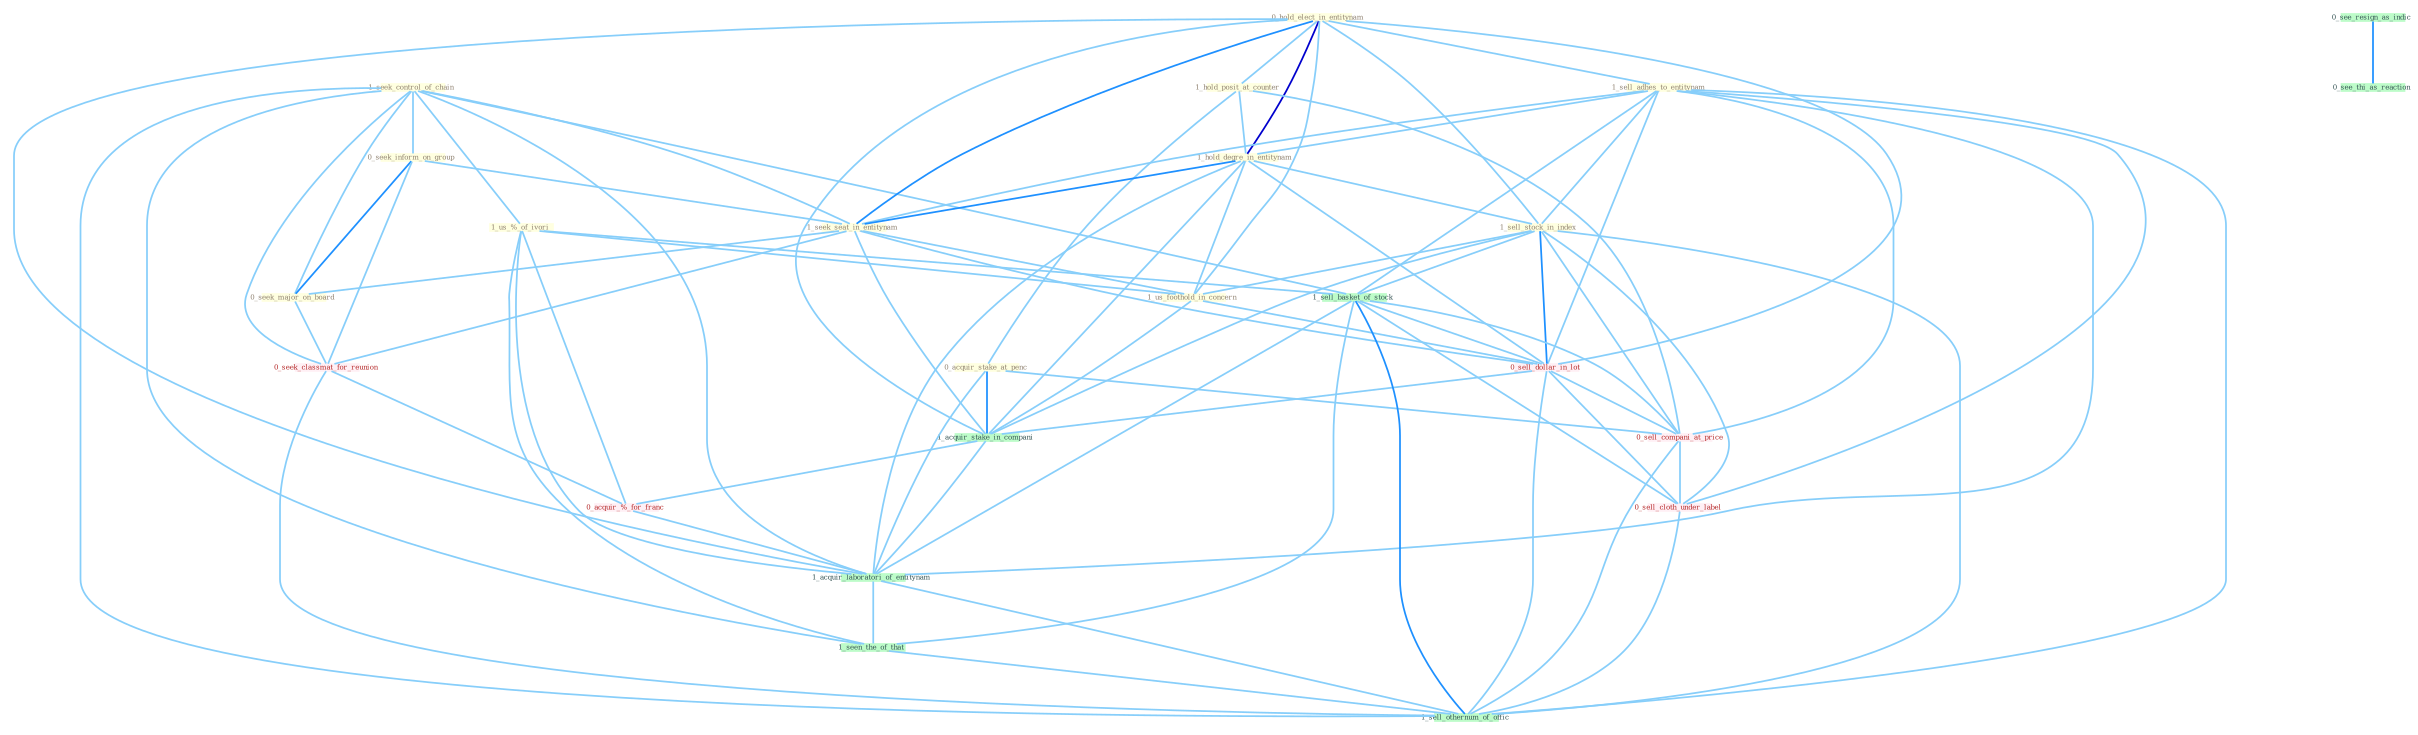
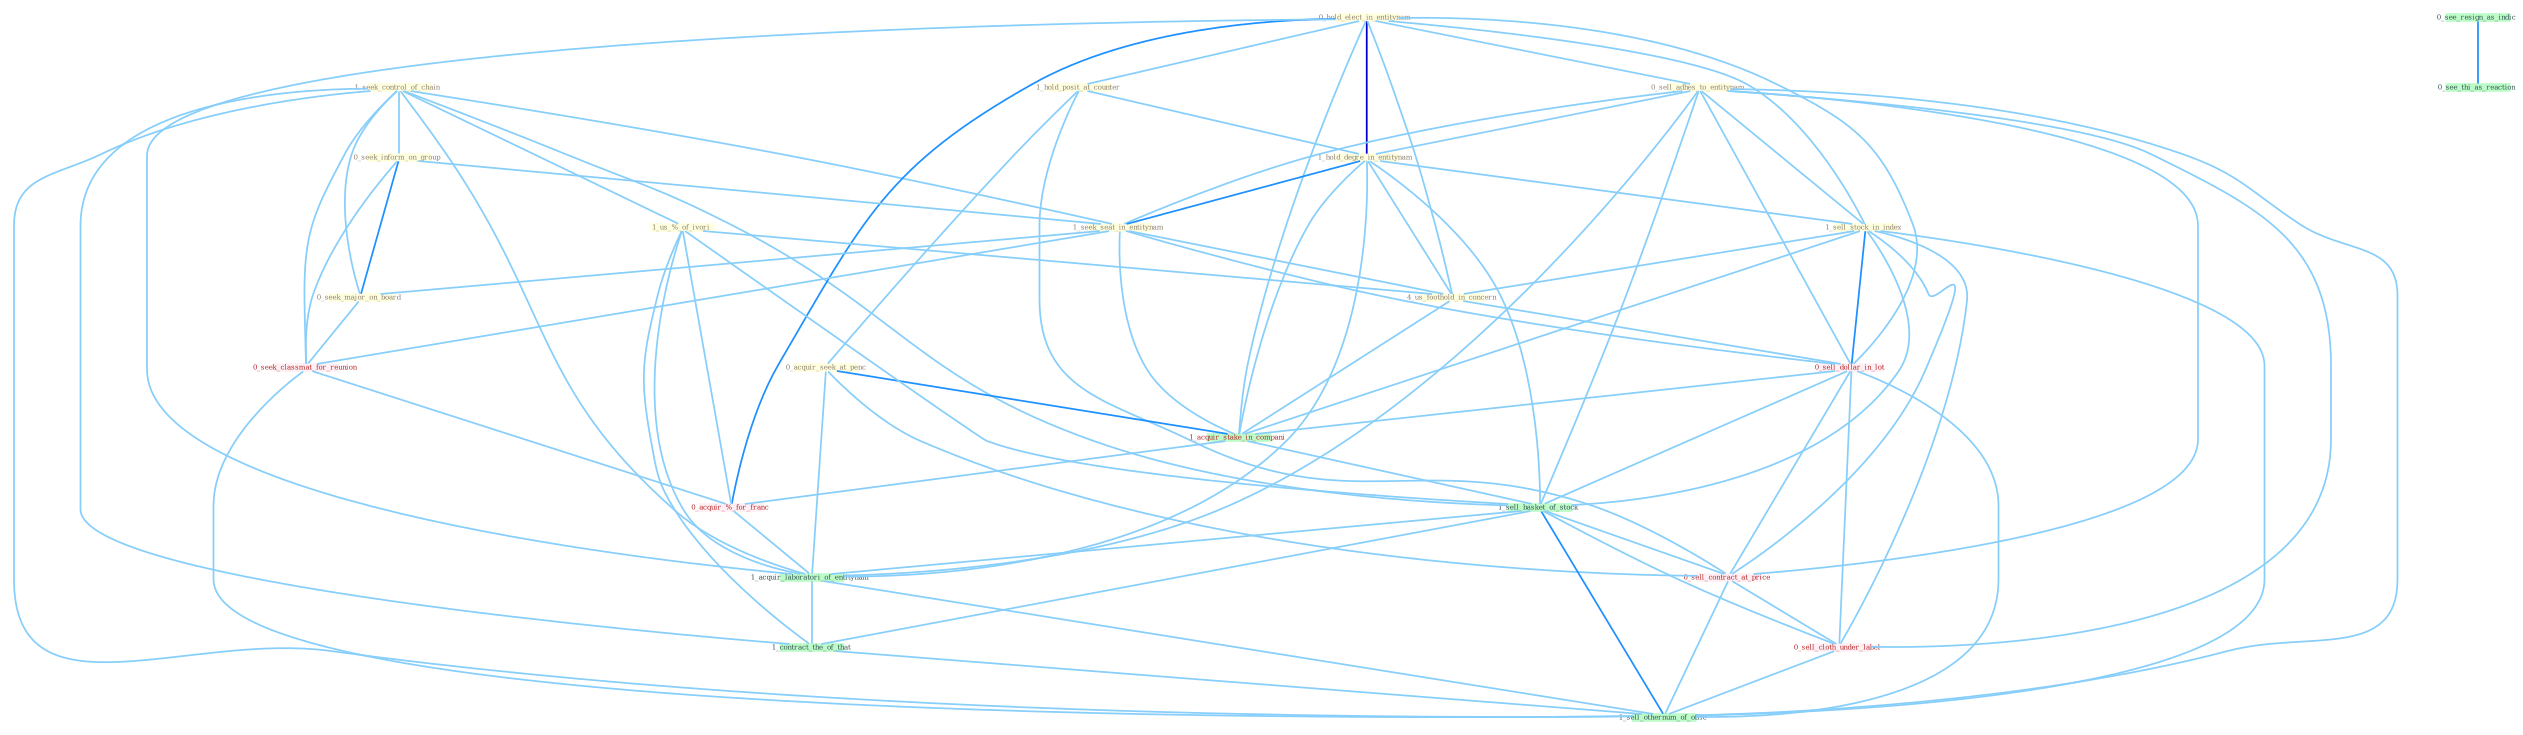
node "1_sell_adhes_to_entitynam": label "1_sell_adhes_to_entitynam" -> "0_sell_adhes_to_entitynam"
edge "0_hold_elect_in_entitynam" -- "1_seek_seat_in_entitynam": now "0_hold_elect_in_entitynam" -- "0_acquir_%_for_franc"
edge "1_hold_degre_in_entitynam" -- "0_sell_dollar_in_lot": now "1_hold_degre_in_entitynam" -- "1_sell_basket_of_stock"
node "1_us_foothold_in_concern": label "1_us_foothold_in_concern" -> "4_us_foothold_in_concern"
node "0_acquir_stake_at_penc": label "0_acquir_stake_at_penc" -> "0_acquir_seek_at_penc"
node "1_acquir_stake_in_compani": fontcolor #2f4f4f -> #b22222
node "0_sell_compani_at_price": label "0_sell_compani_at_price" -> "0_sell_contract_at_price"
edge "1_acquir_stake_in_compani" -- "1_acquir_laboratori_of_entitynam": now "1_acquir_stake_in_compani" -- "1_sell_basket_of_stock"
node "1_seen_the_of_that": label "1_seen_the_of_that" -> "1_contract_the_of_that"
